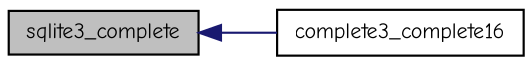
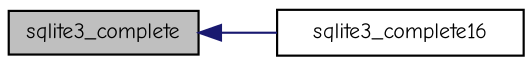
node "complete3_complete16": label "complete3_complete16" -> "sqlite3_complete16"
